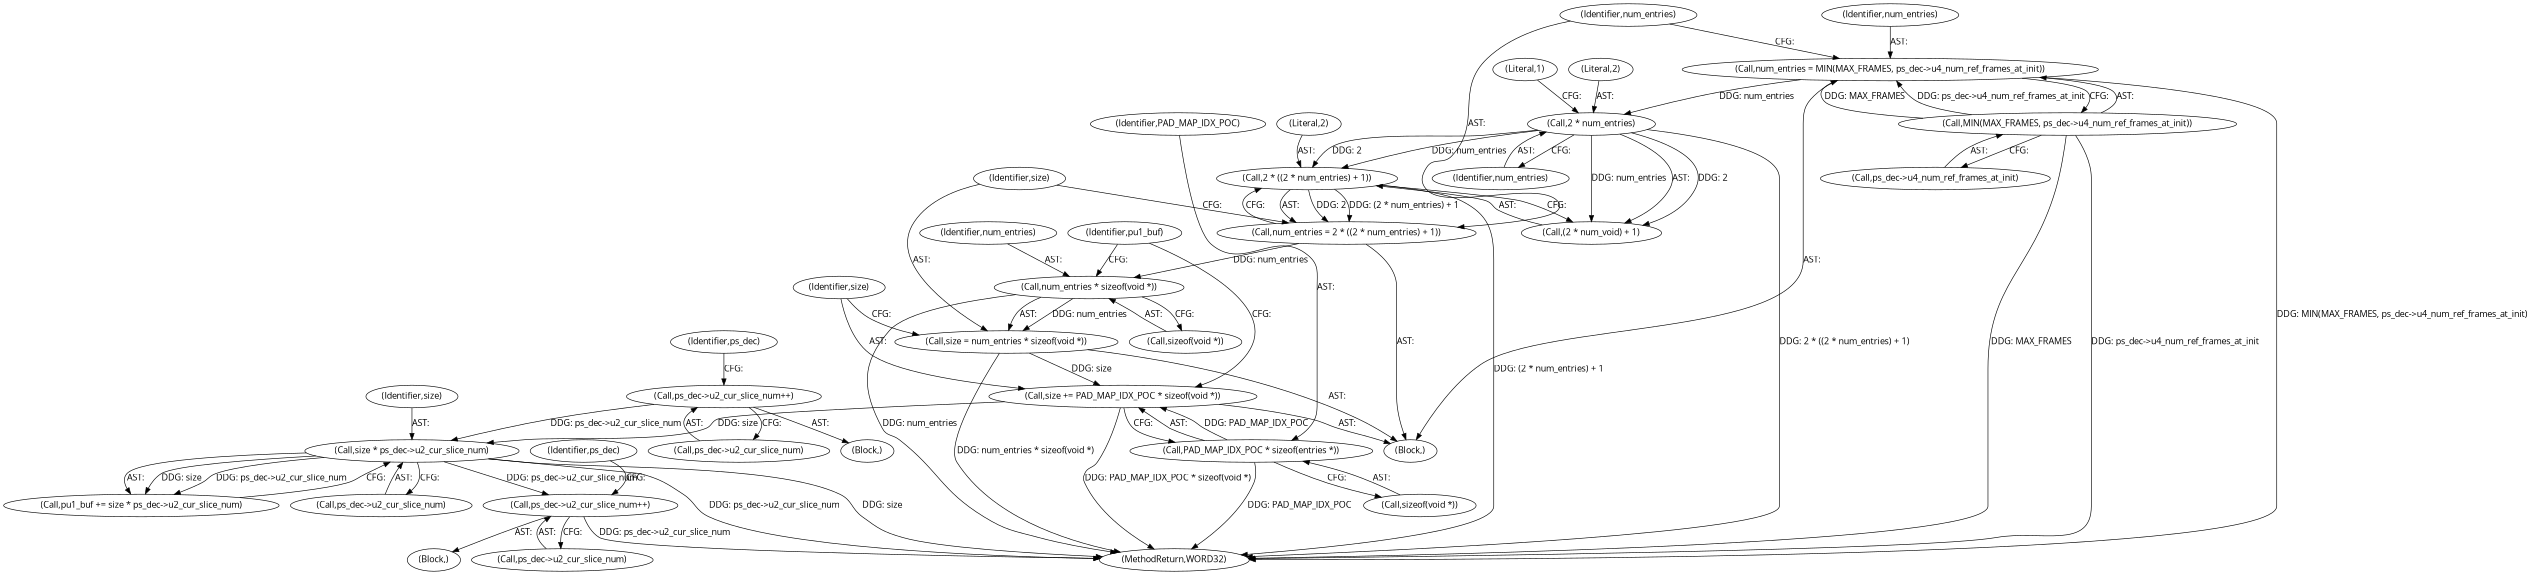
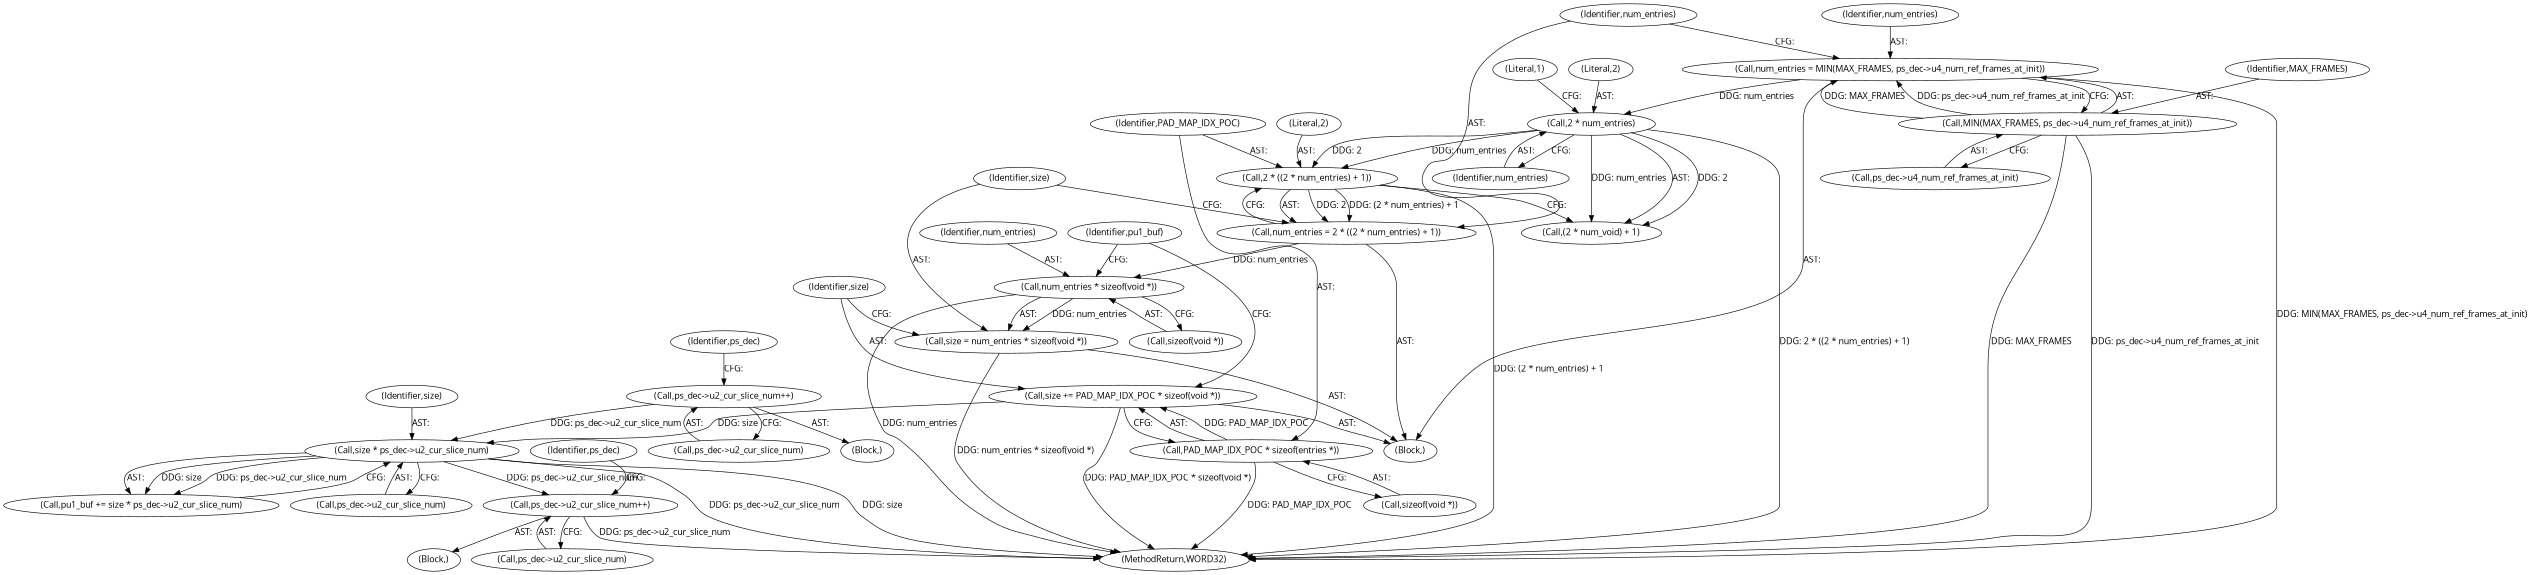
node "(Identifier,MAX_FRAMES)": added
edge "(Call,(2 * num_void) + 1)" -> "(Call,2 * ((2 * num_entries) + 1))": now "(Identifier,PAD_MAP_IDX_POC)" -> "(Call,2 * ((2 * num_entries) + 1))"
edge "(Call,size = num_entries * sizeof(void *))" -> "(Call,size += PAD_MAP_IDX_POC * sizeof(void *))": removed, label "DDG: size"
